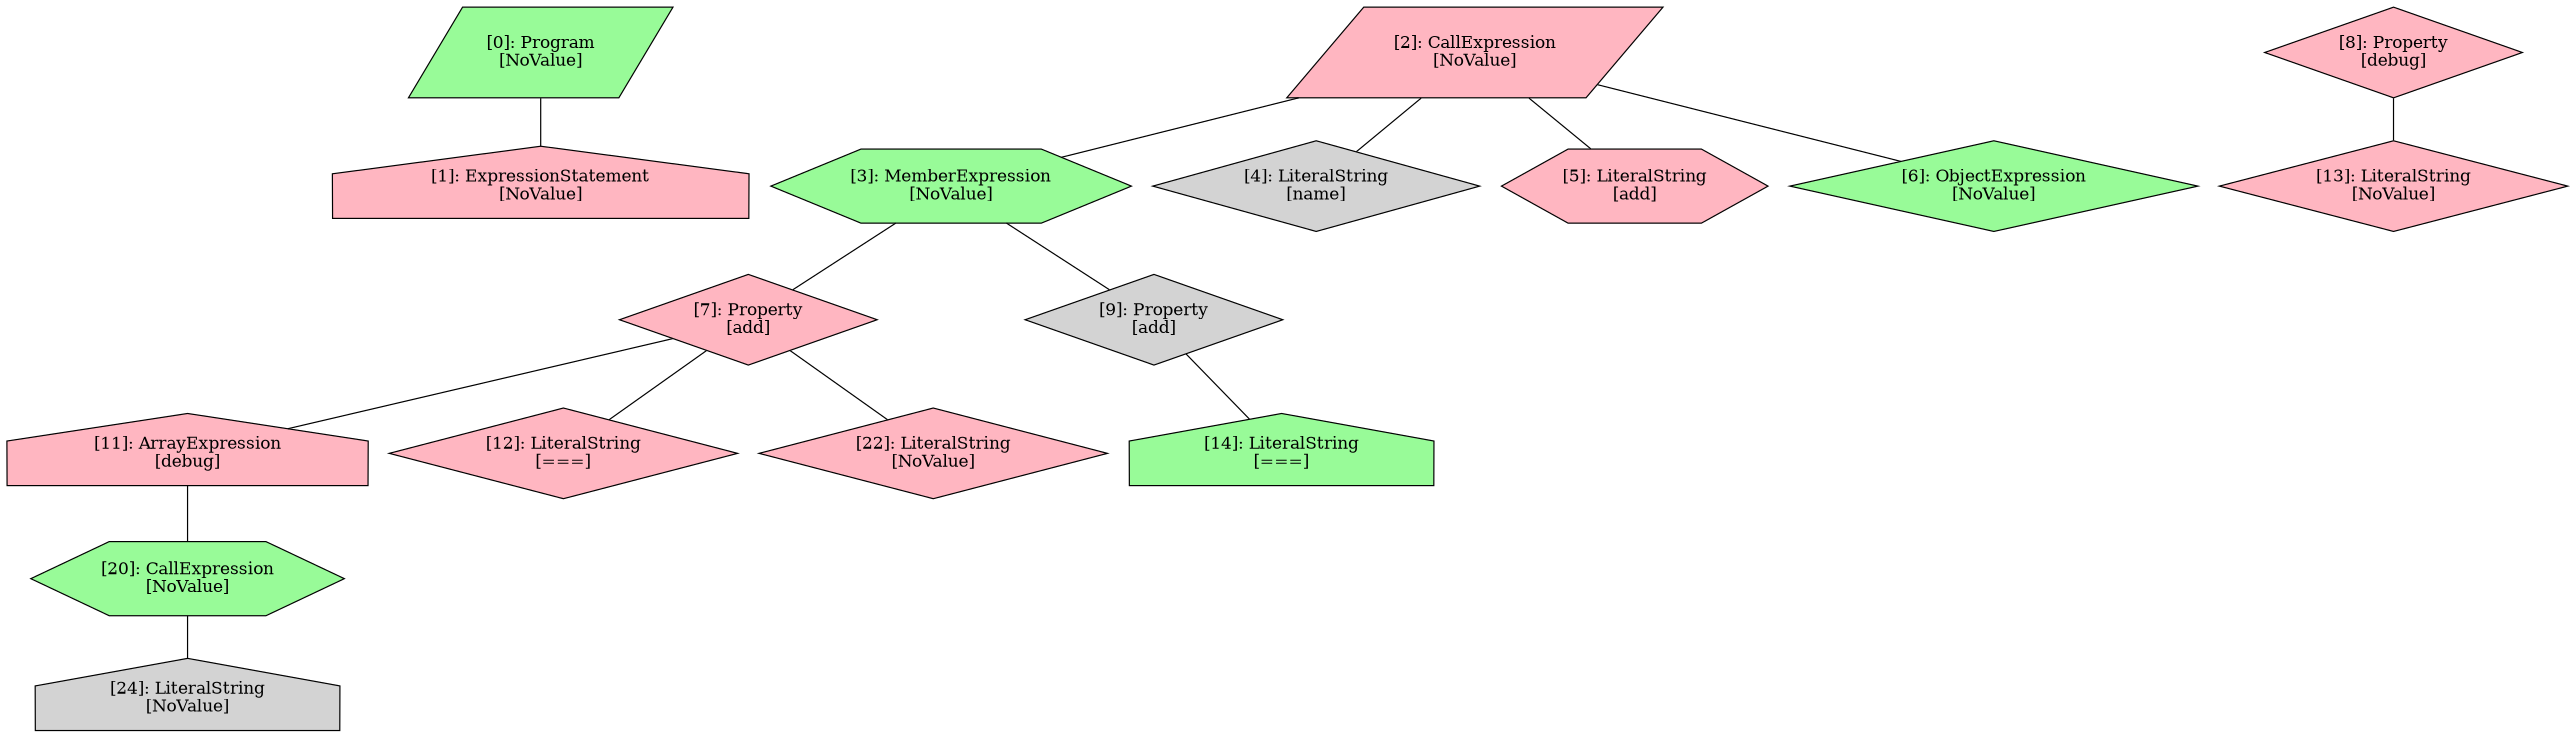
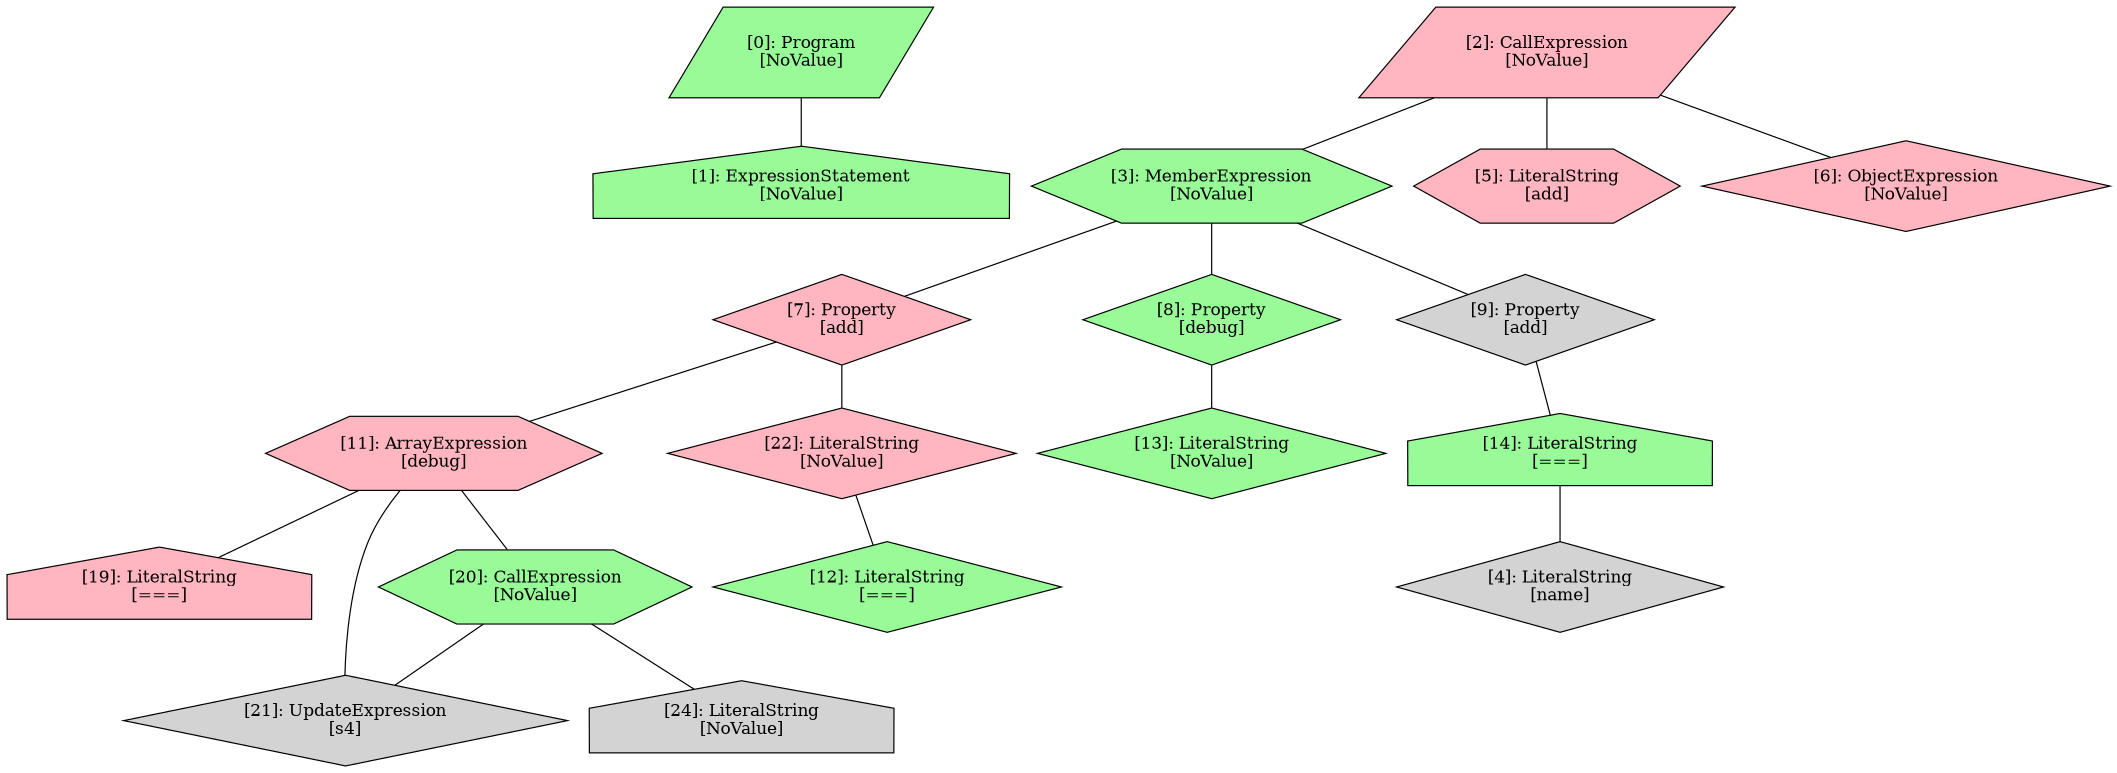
node "[8]: Property [debug]": fillcolor lightpink -> palegreen
edge "[2]: CallExpression [NoValue]" -- "[4]: LiteralString [name]": now "[14]: LiteralString [===]" -- "[4]: LiteralString [name]"
node "[1]: ExpressionStatement [NoValue]": fillcolor lightpink -> palegreen
node "[6]: ObjectExpression [NoValue]": fillcolor palegreen -> lightpink
node "[13]: LiteralString [NoValue]": fillcolor lightpink -> palegreen
edge "[3]: MemberExpression [NoValue]" -- "[8]: Property [debug]": added
edge "[7]: Property [add]" -- "[12]: LiteralString [===]": now "[22]: LiteralString [NoValue]" -- "[12]: LiteralString [===]"
node "[11]: ArrayExpression [debug]": shape house -> hexagon
node "[12]: LiteralString [===]": fillcolor lightpink -> palegreen
node "[19]: LiteralString [===]": added
node "[21]: UpdateExpression [s4]": added
